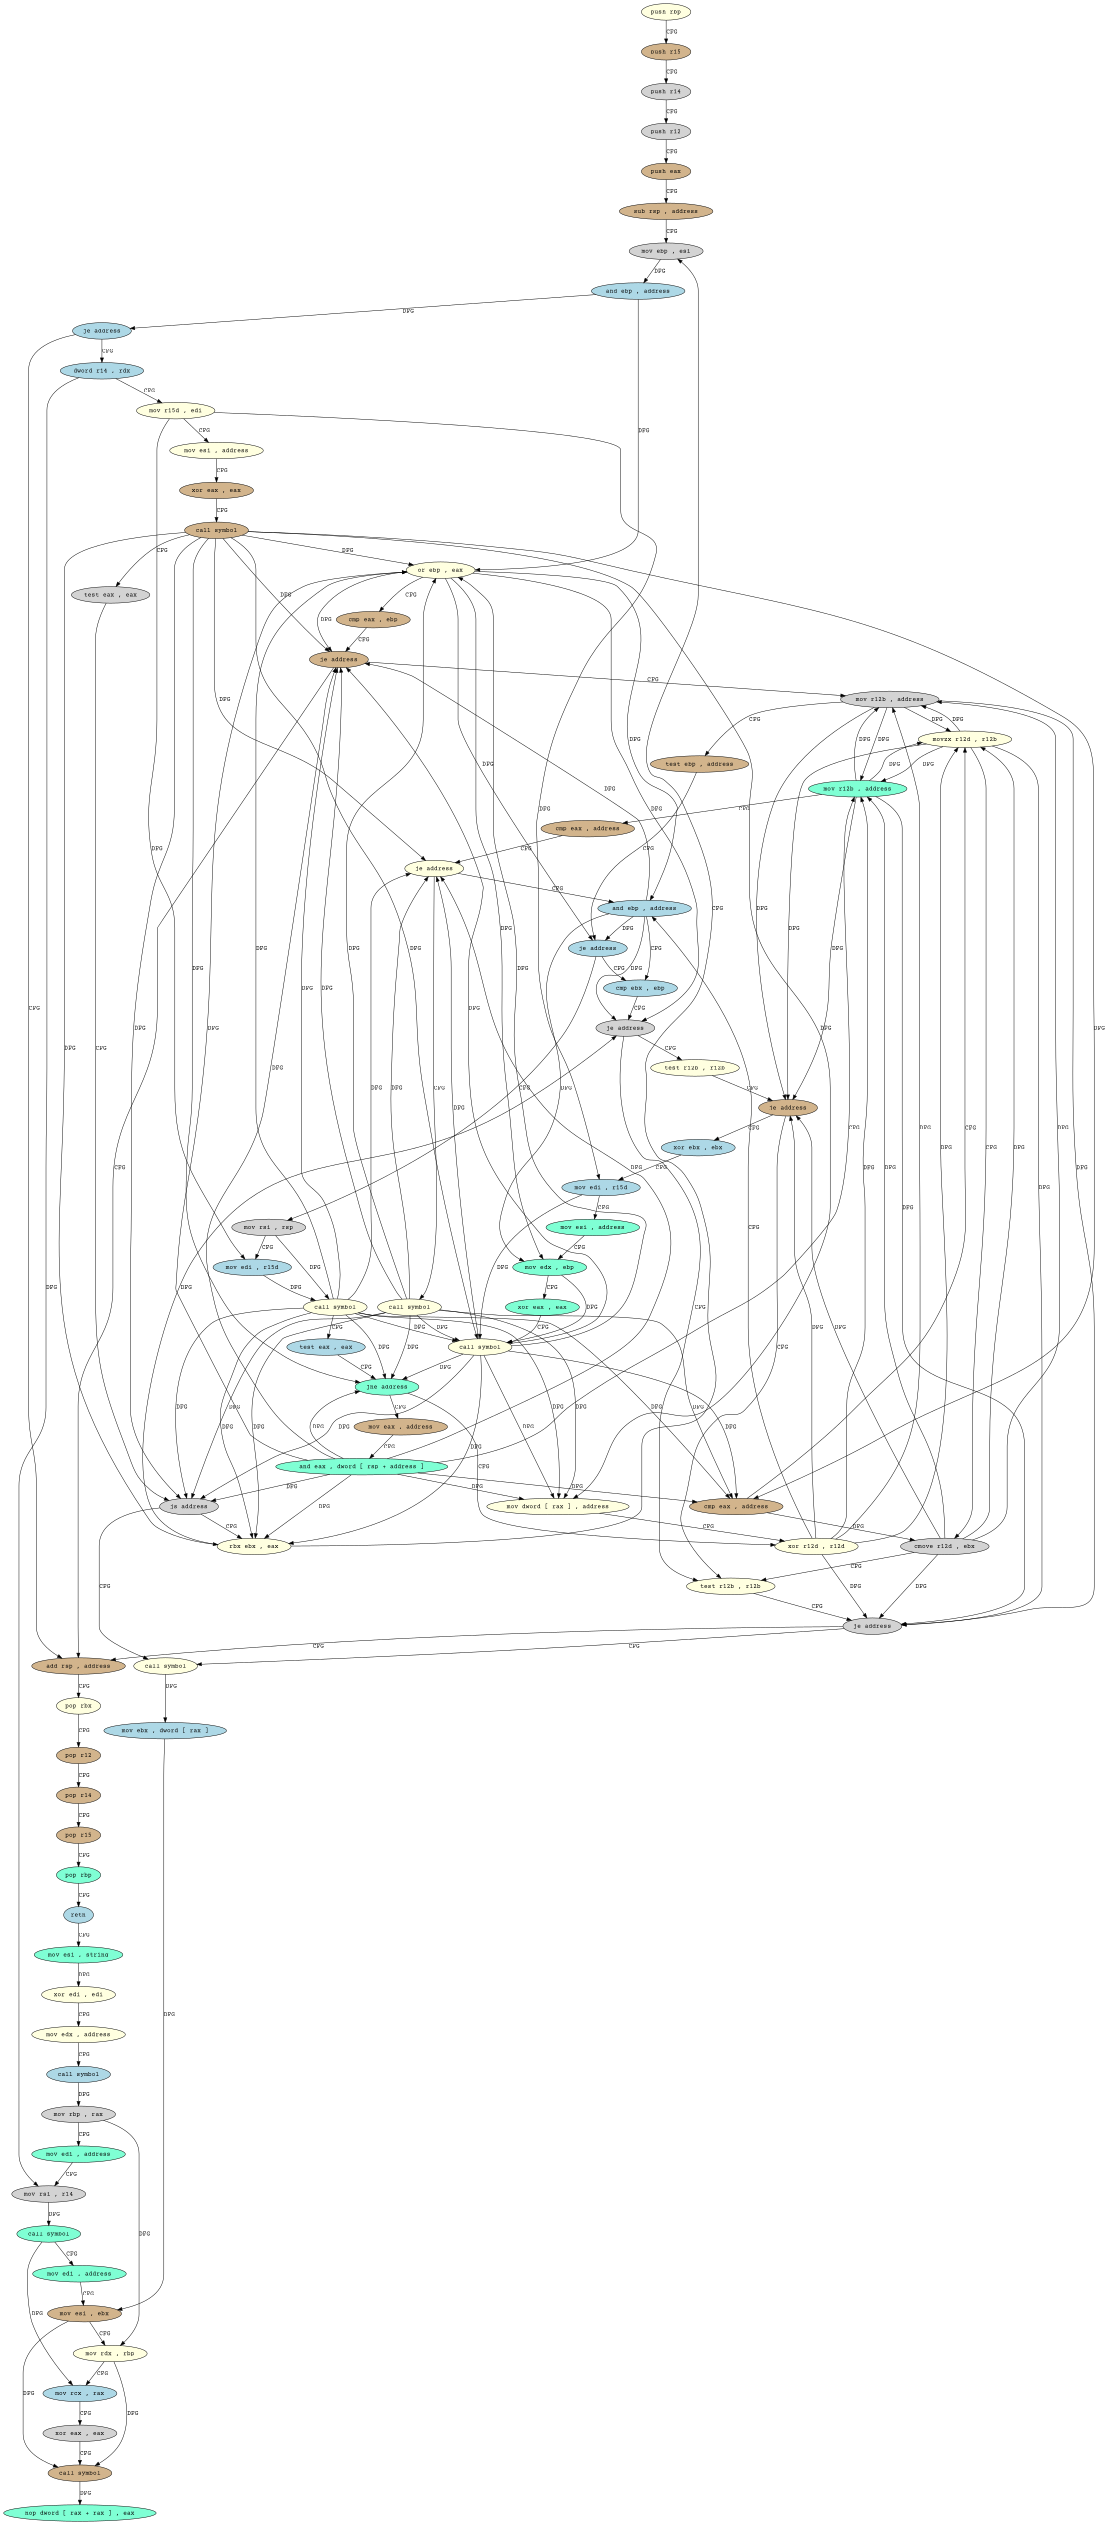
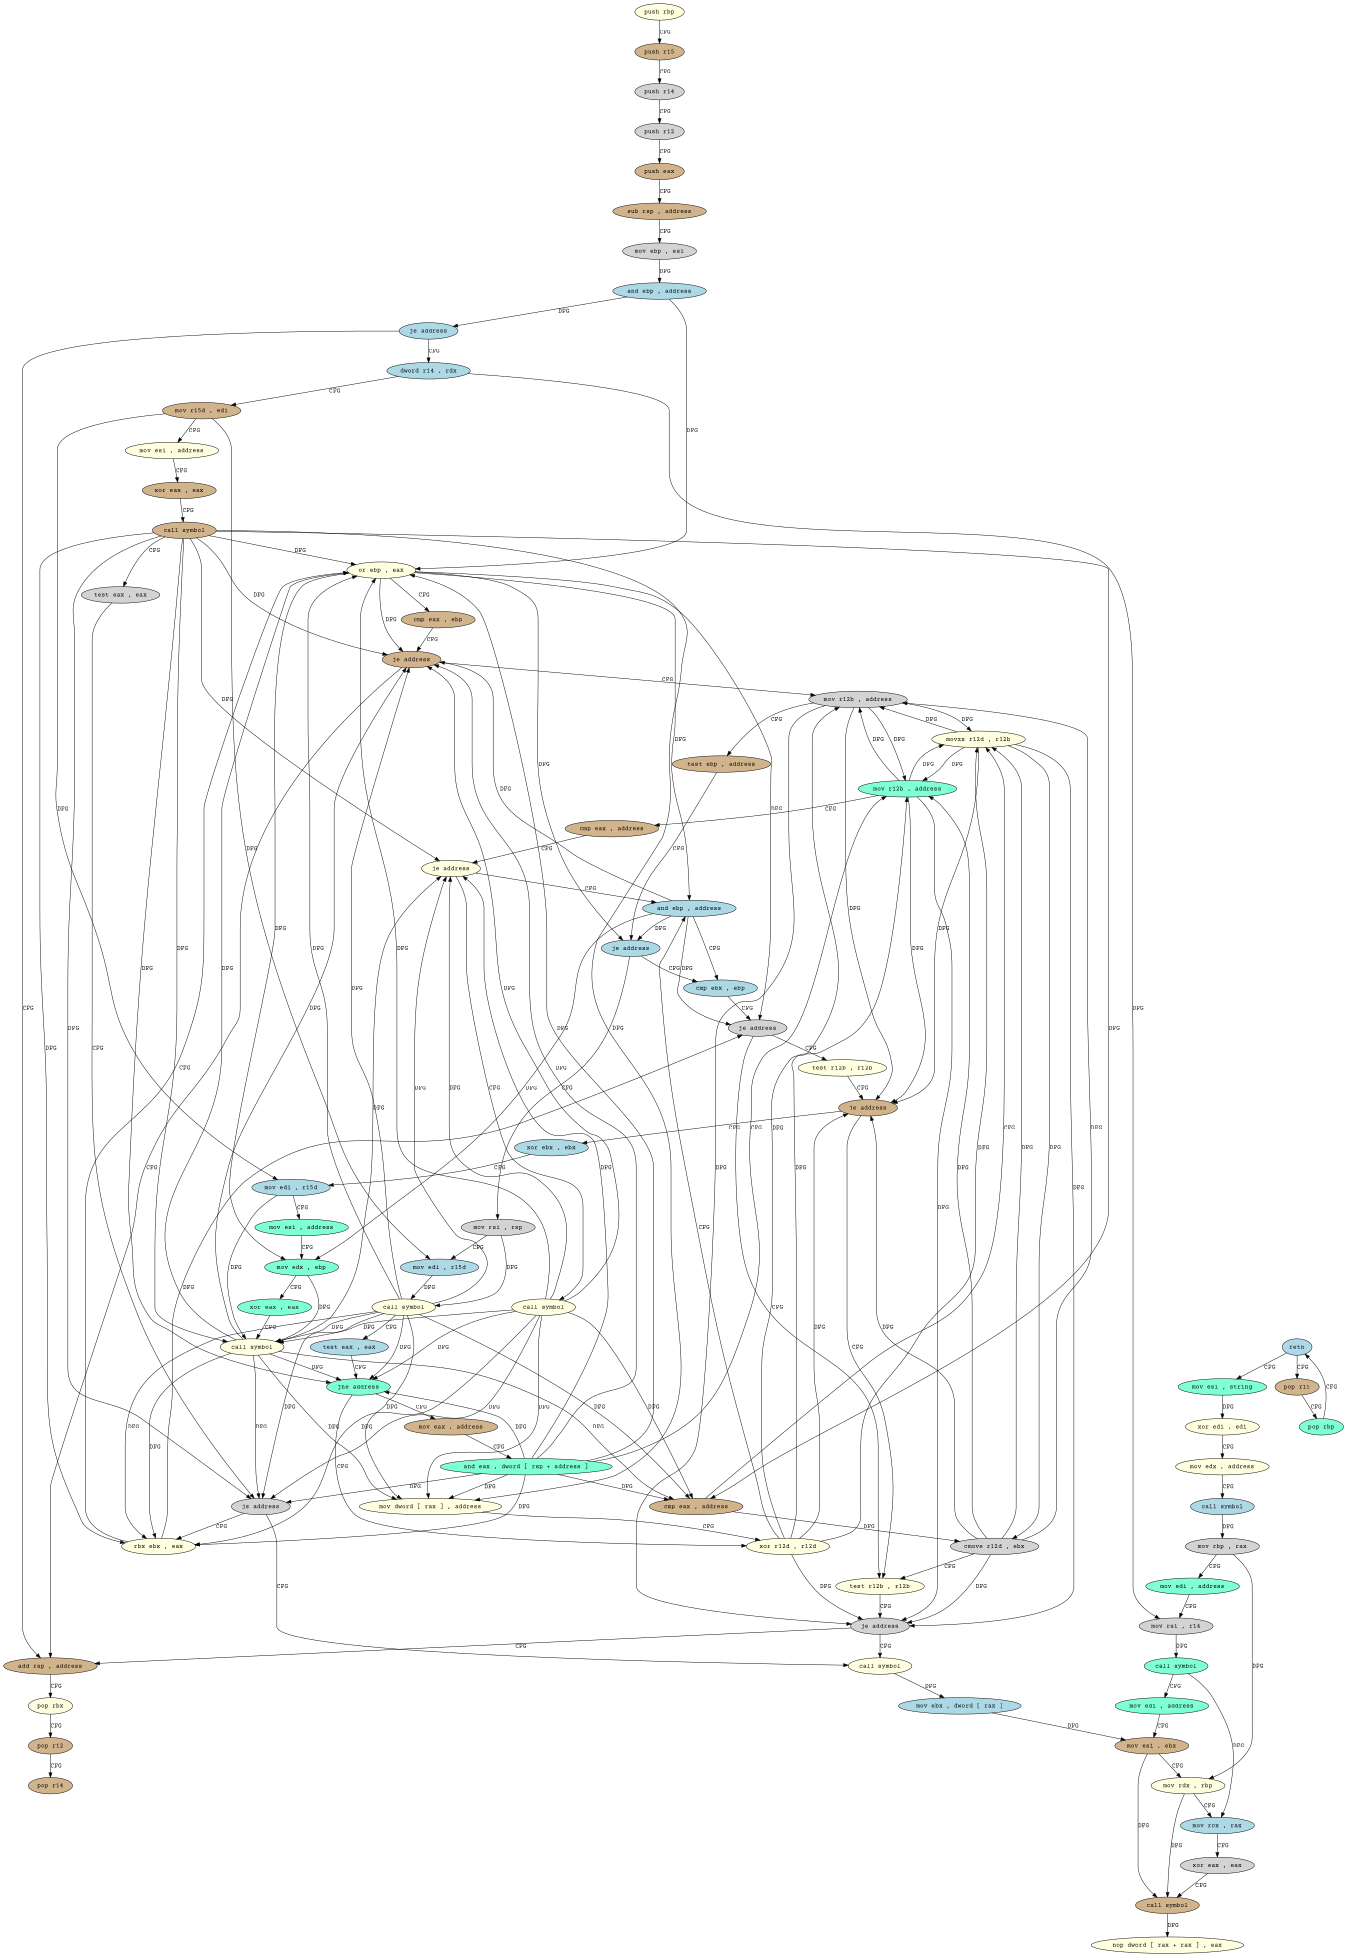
node "mov r15d , edi": fillcolor lightyellow -> tan
edge "rbx ebx , eax" -> "mov ebp , esi": now "rbx ebx , eax" -> "or ebp , eax"
edge "movzx r12d , r12b" -> "cmove r12d , ebx": label "CFG" -> "DFG"
edge "pop r14" -> "pop r15": now "retn" -> "pop r15"
node "nop dword [ rax + rax ] , eax": fillcolor aquamarine -> lightyellow
